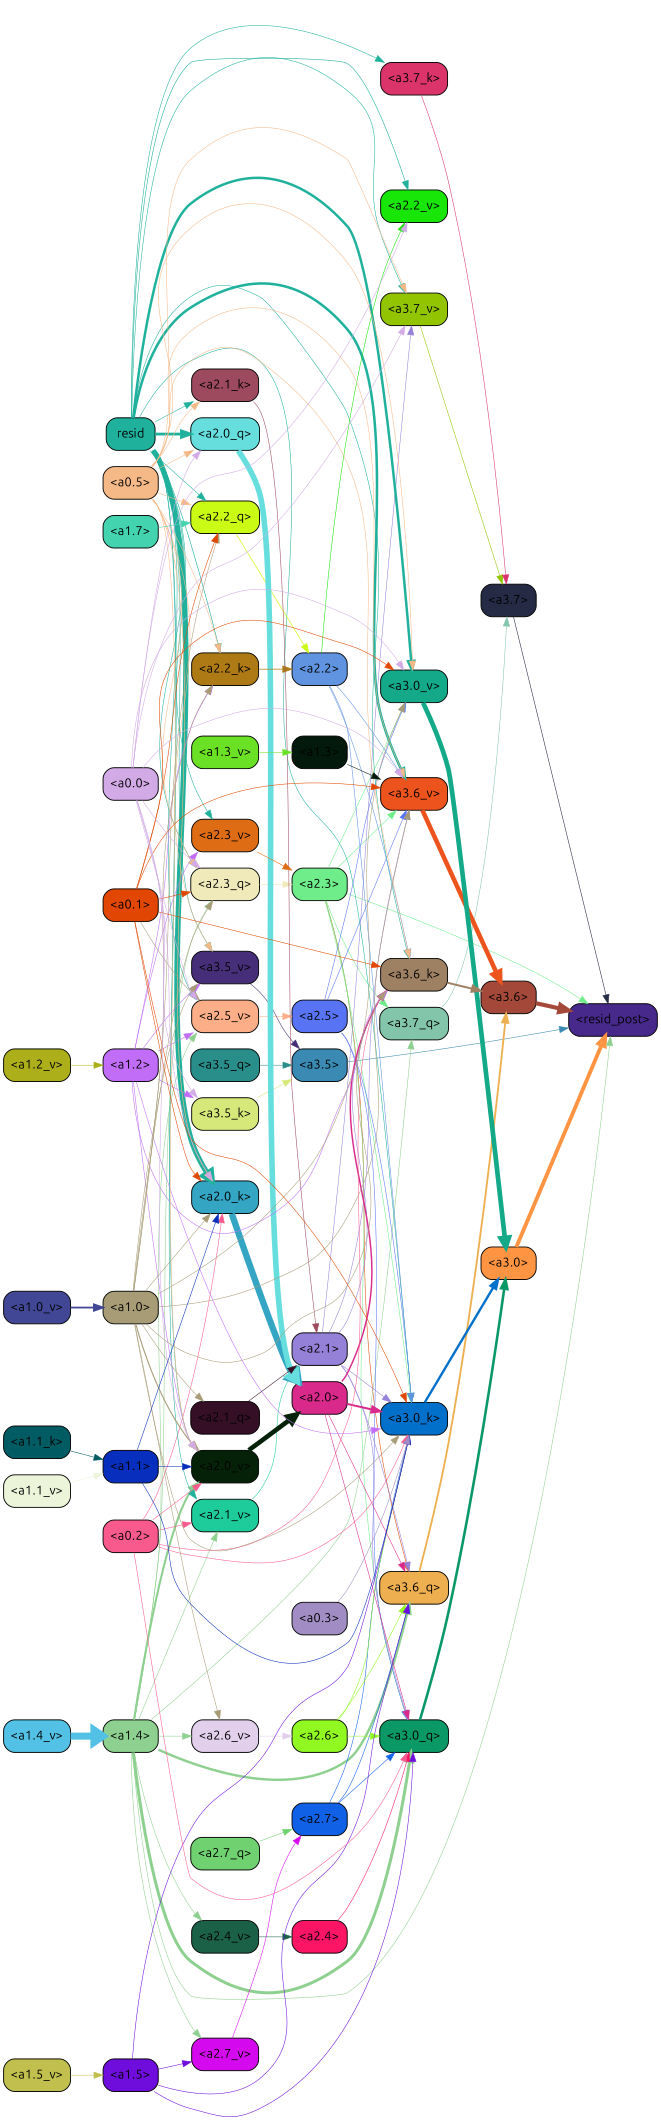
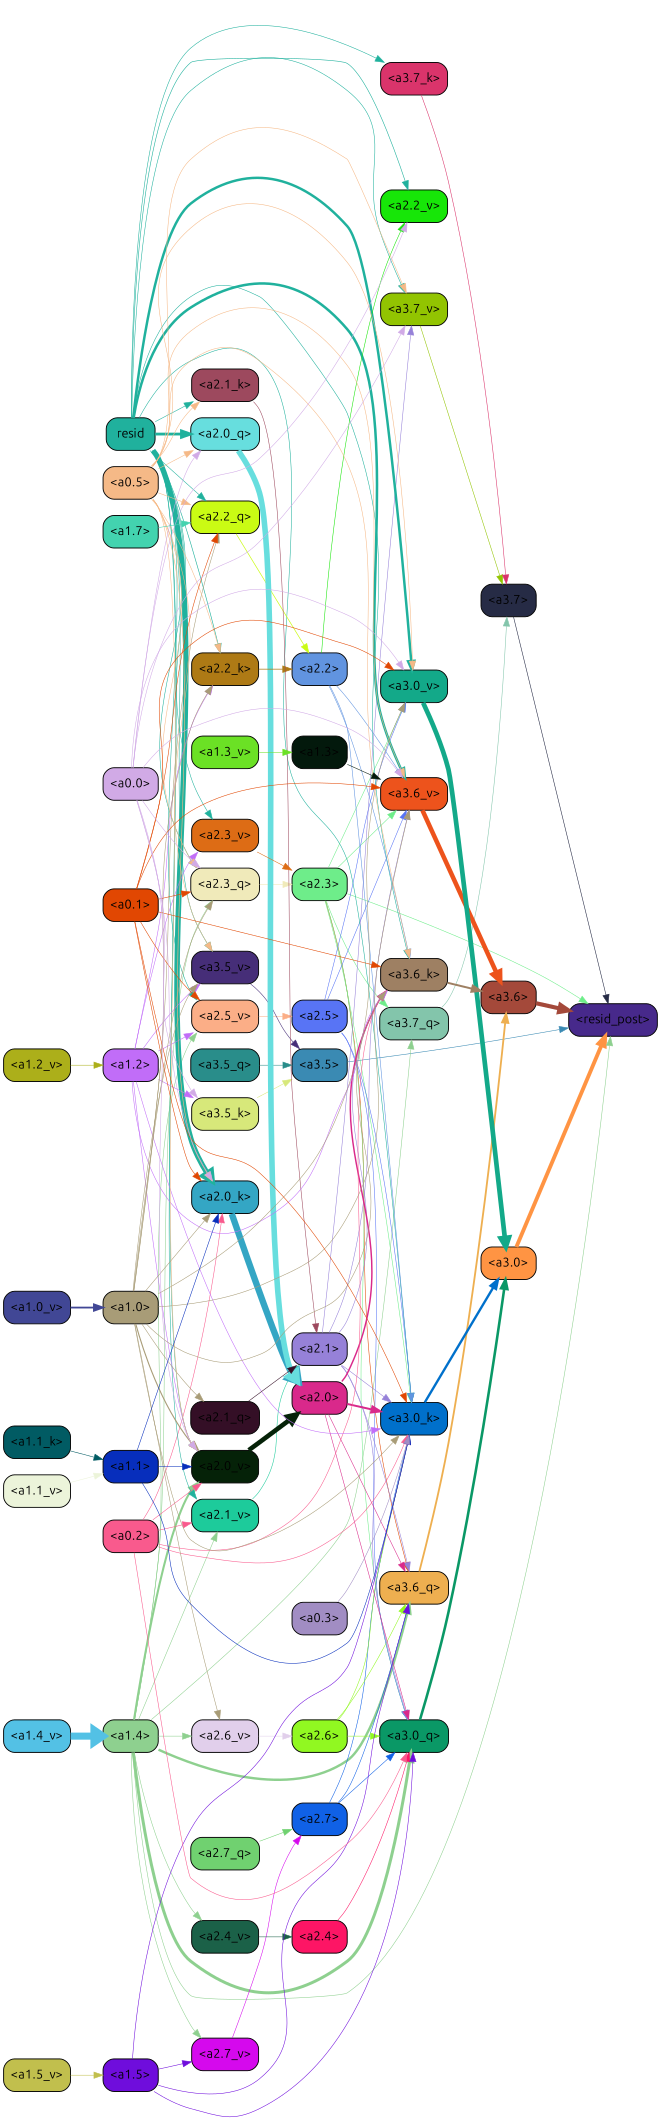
edge "<a0.0>" -> "<a2.5_v>": removed
edge "<a0.1>" -> "<a2.5_v>": color #a89c77 -> #e14702
